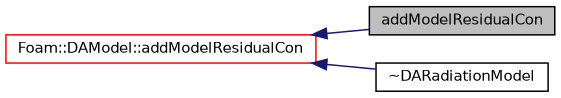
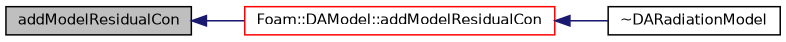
edge "addModelResidualCon" -> "Foam::DAModel::addModelResidualCon": reversed
